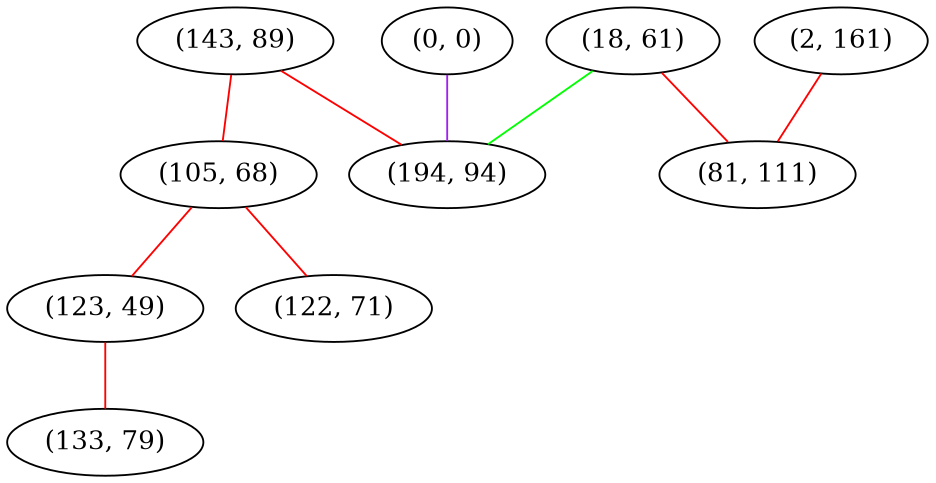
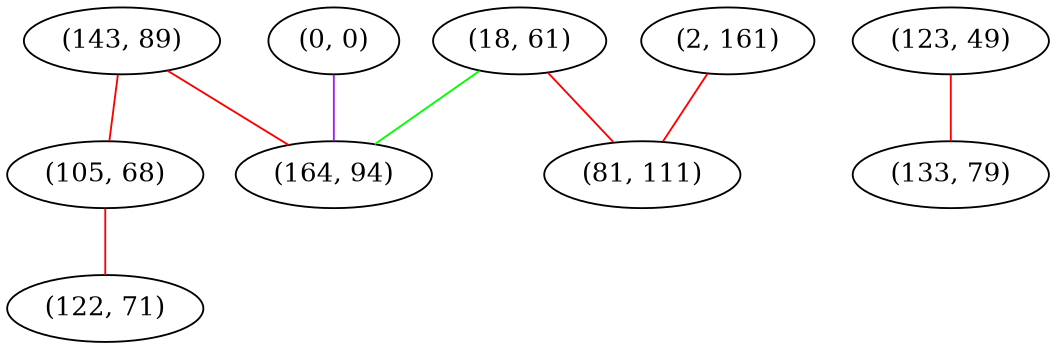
node "(194, 94)": label "(194, 94)" -> "(164, 94)"
edge "(105, 68)" -- "(123, 49)": removed
